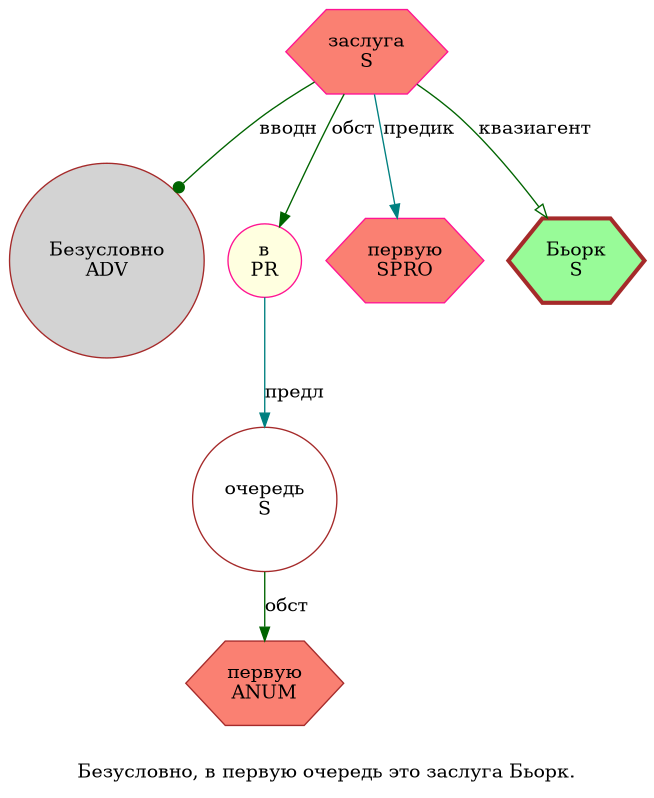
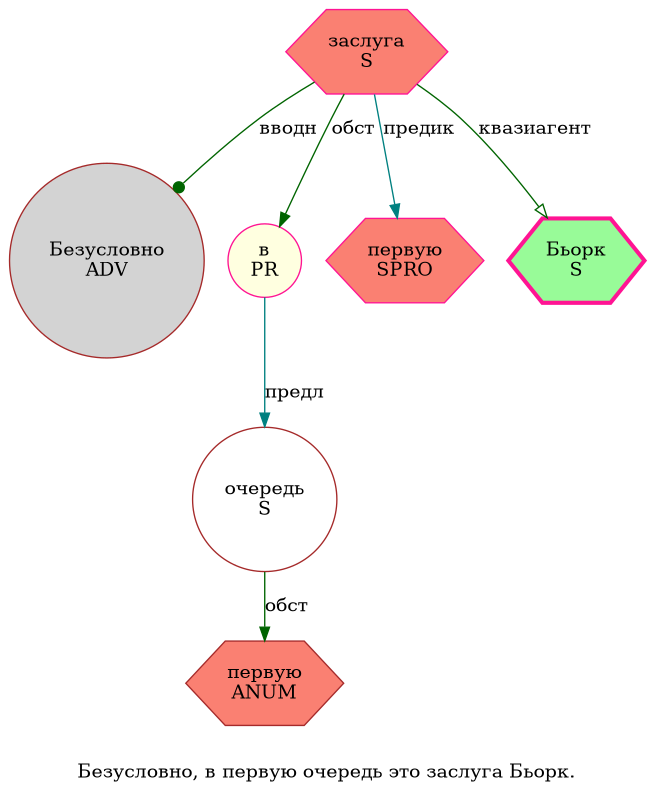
node "Бьорк S": color brown -> deeppink
